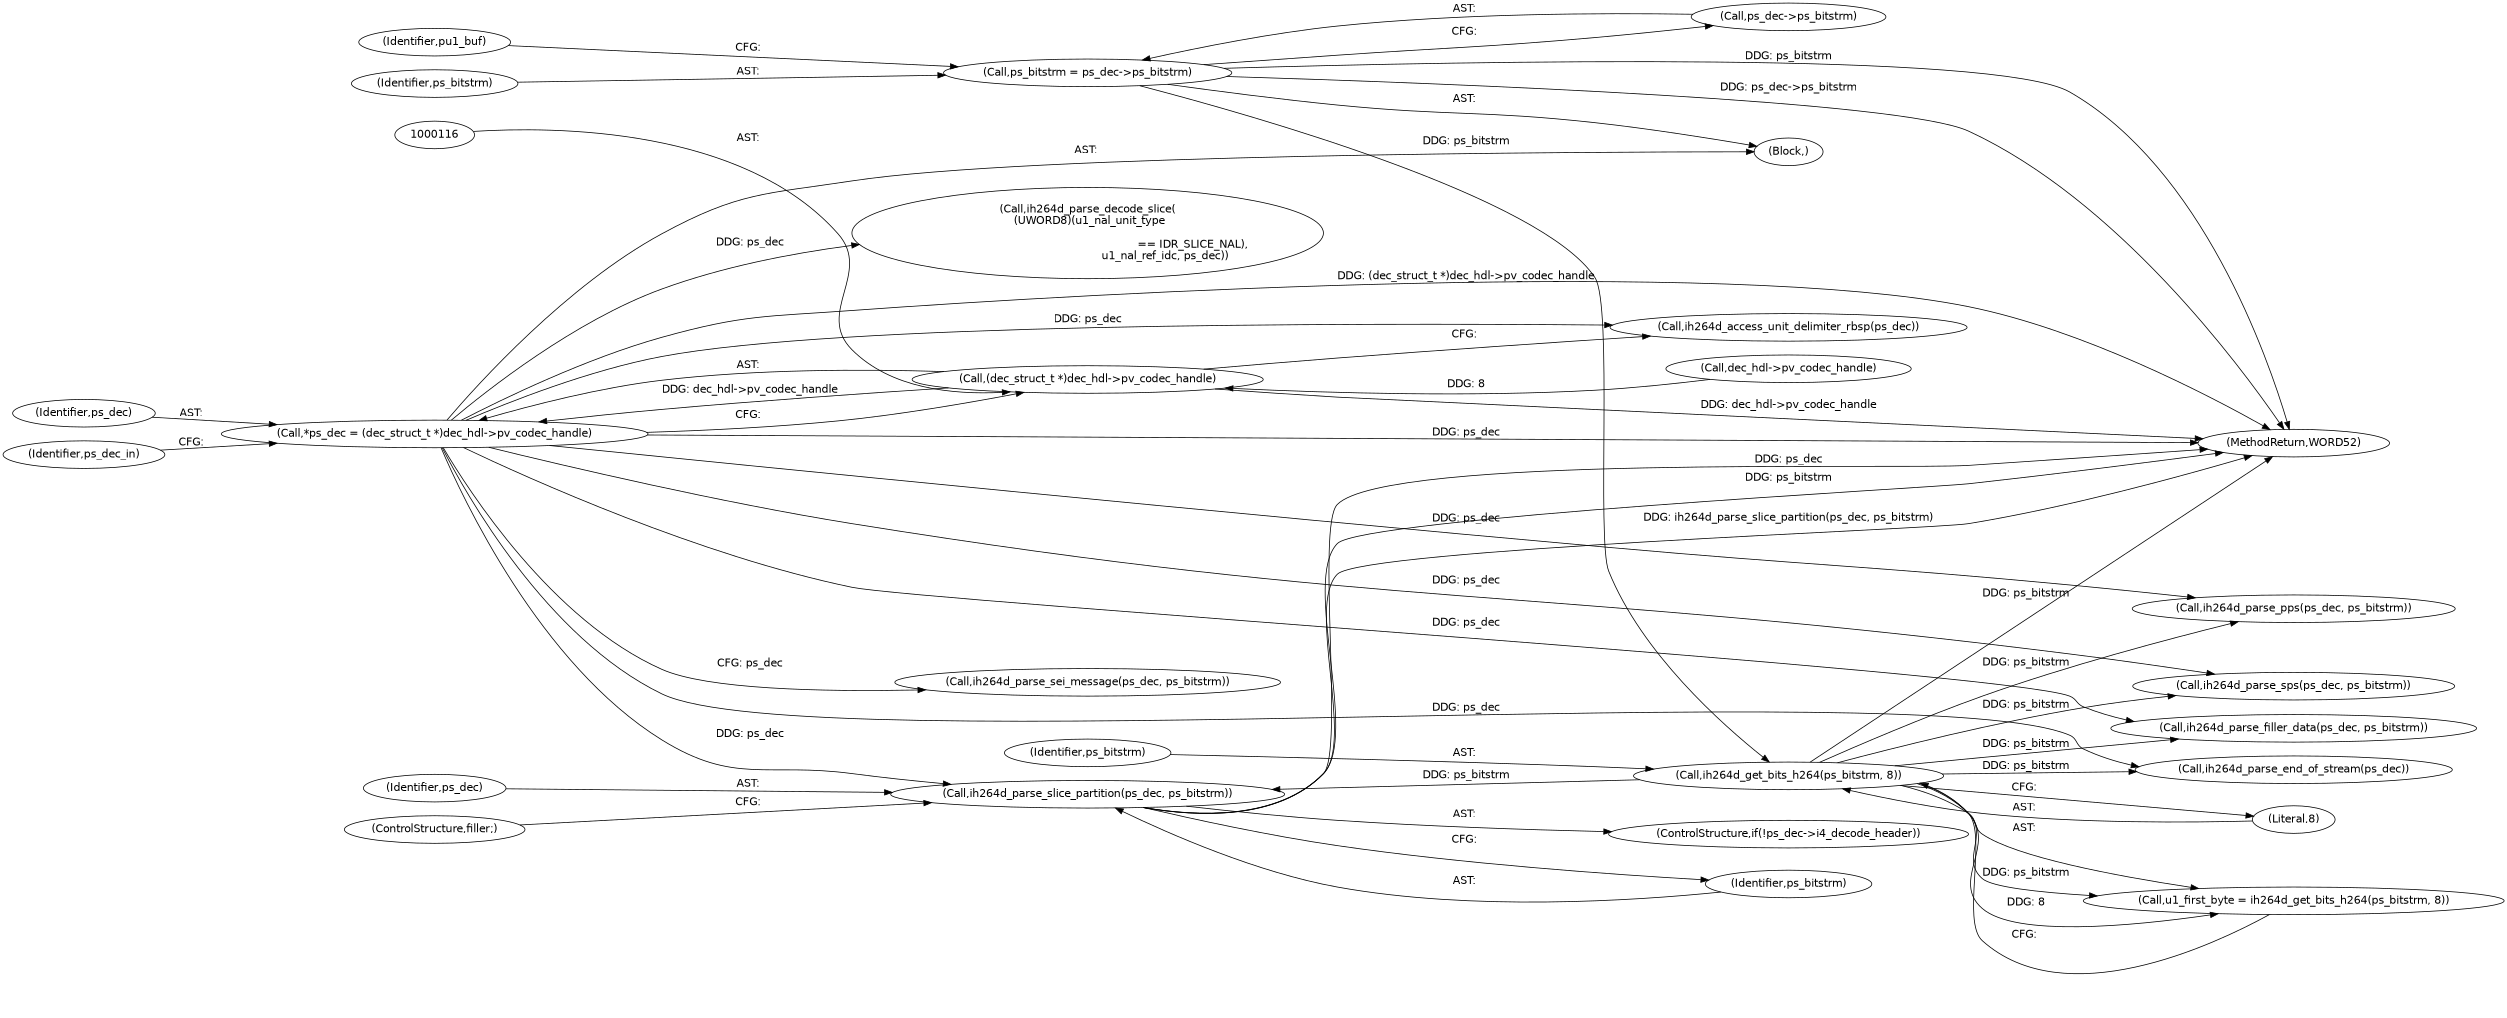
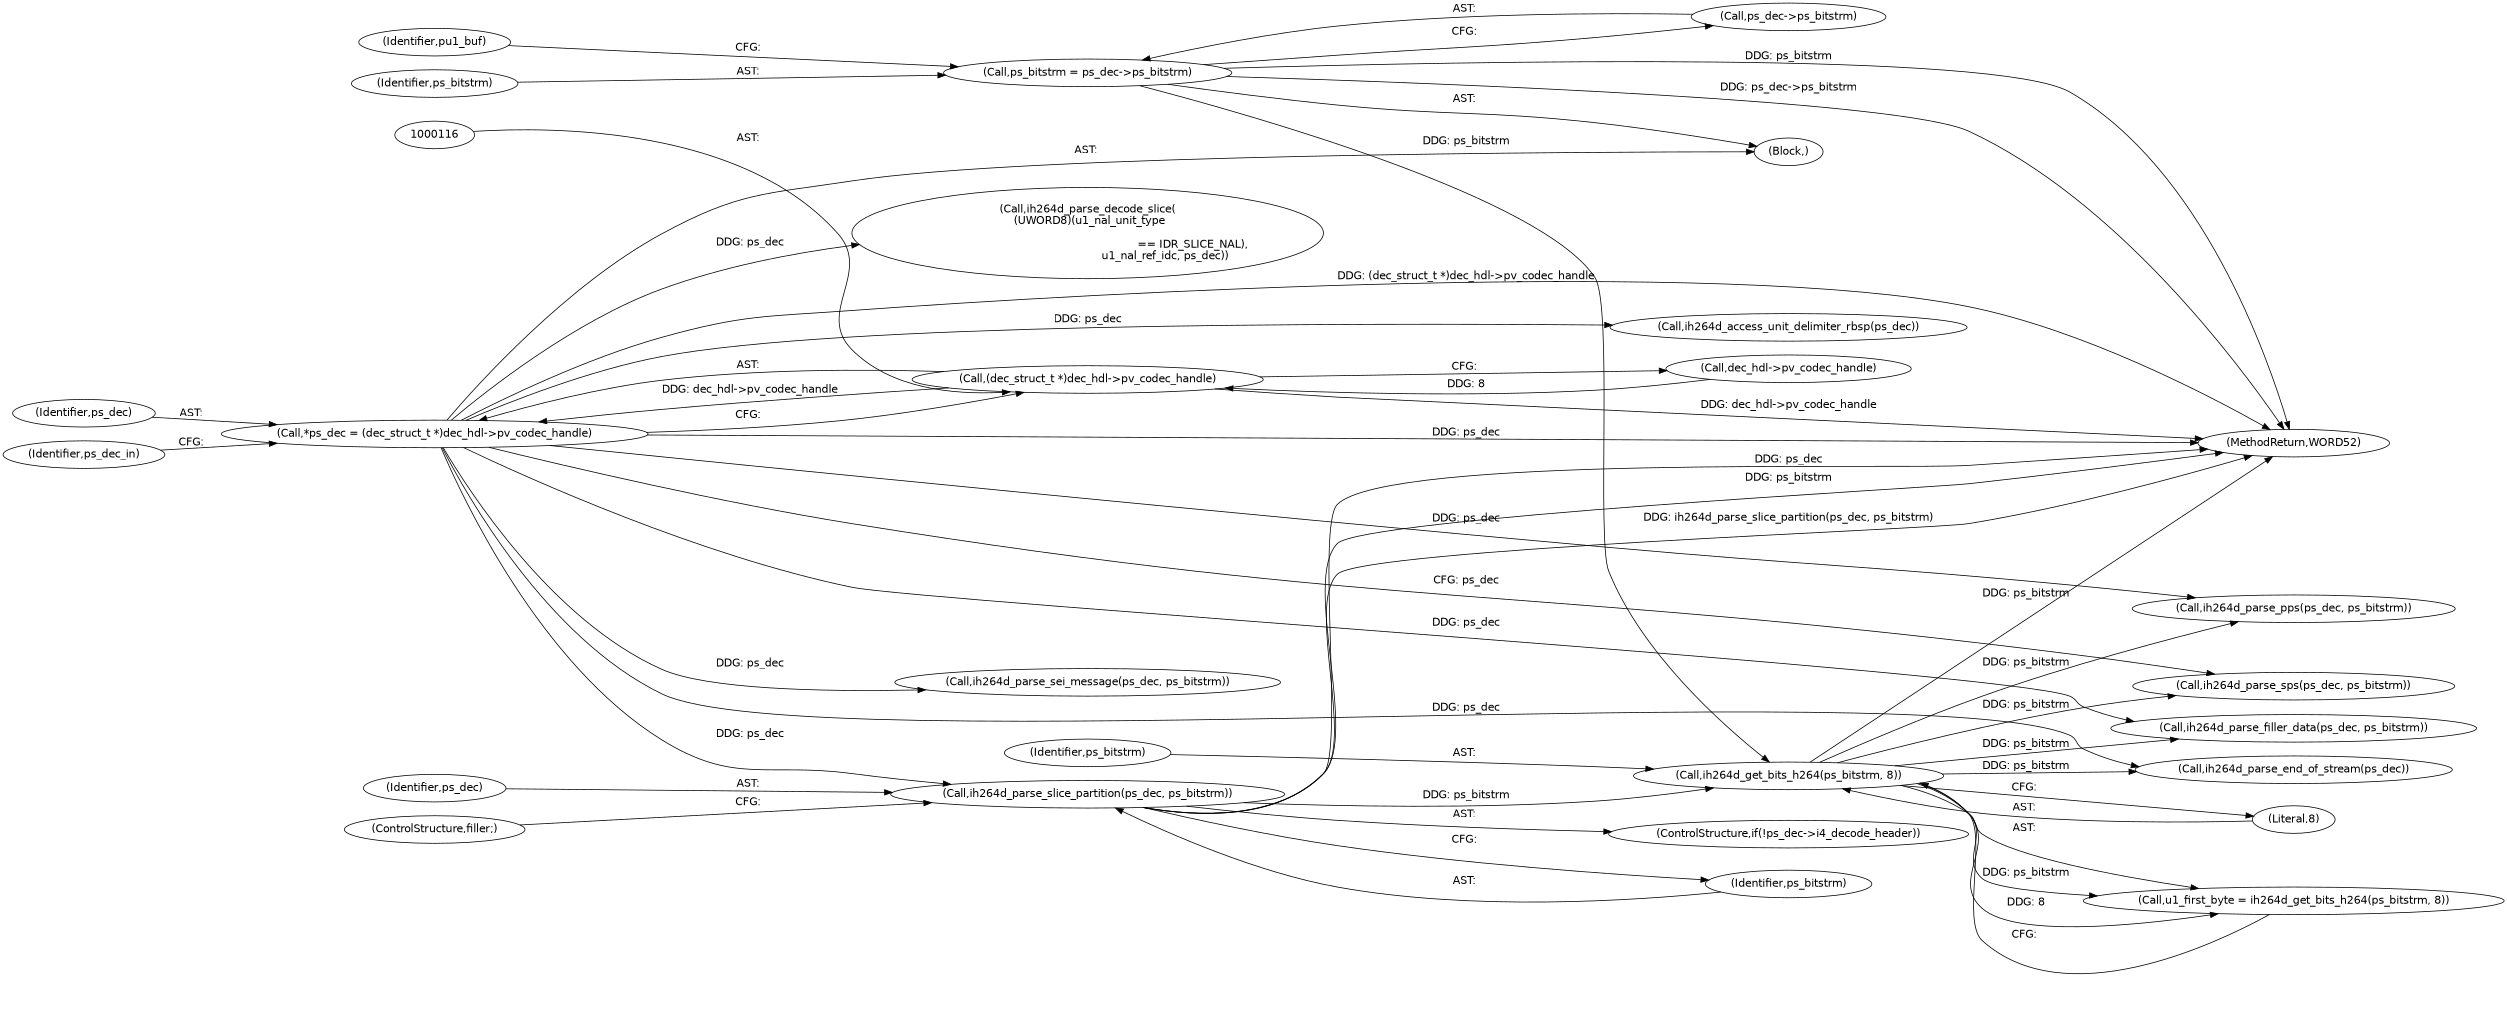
edge "(Call,(dec_struct_t *)dec_hdl->pv_codec_handle)" -> "(Call,ih264d_access_unit_delimiter_rbsp(ps_dec))": now "(Call,(dec_struct_t *)dec_hdl->pv_codec_handle)" -> "(Call,dec_hdl->pv_codec_handle)"
edge "(Call,*ps_dec = (dec_struct_t *)dec_hdl->pv_codec_handle)" -> "(Call,ih264d_parse_sps(ps_dec, ps_bitstrm))": label "DDG: ps_dec" -> "CFG: ps_dec"
edge "(Call,*ps_dec = (dec_struct_t *)dec_hdl->pv_codec_handle)" -> "(Call,ih264d_parse_sei_message(ps_dec, ps_bitstrm))": label "CFG: ps_dec" -> "DDG: ps_dec"
edge "(Call,ih264d_get_bits_h264(ps_bitstrm, 8))" -> "(Call,ih264d_parse_slice_partition(ps_dec, ps_bitstrm))": reversed
